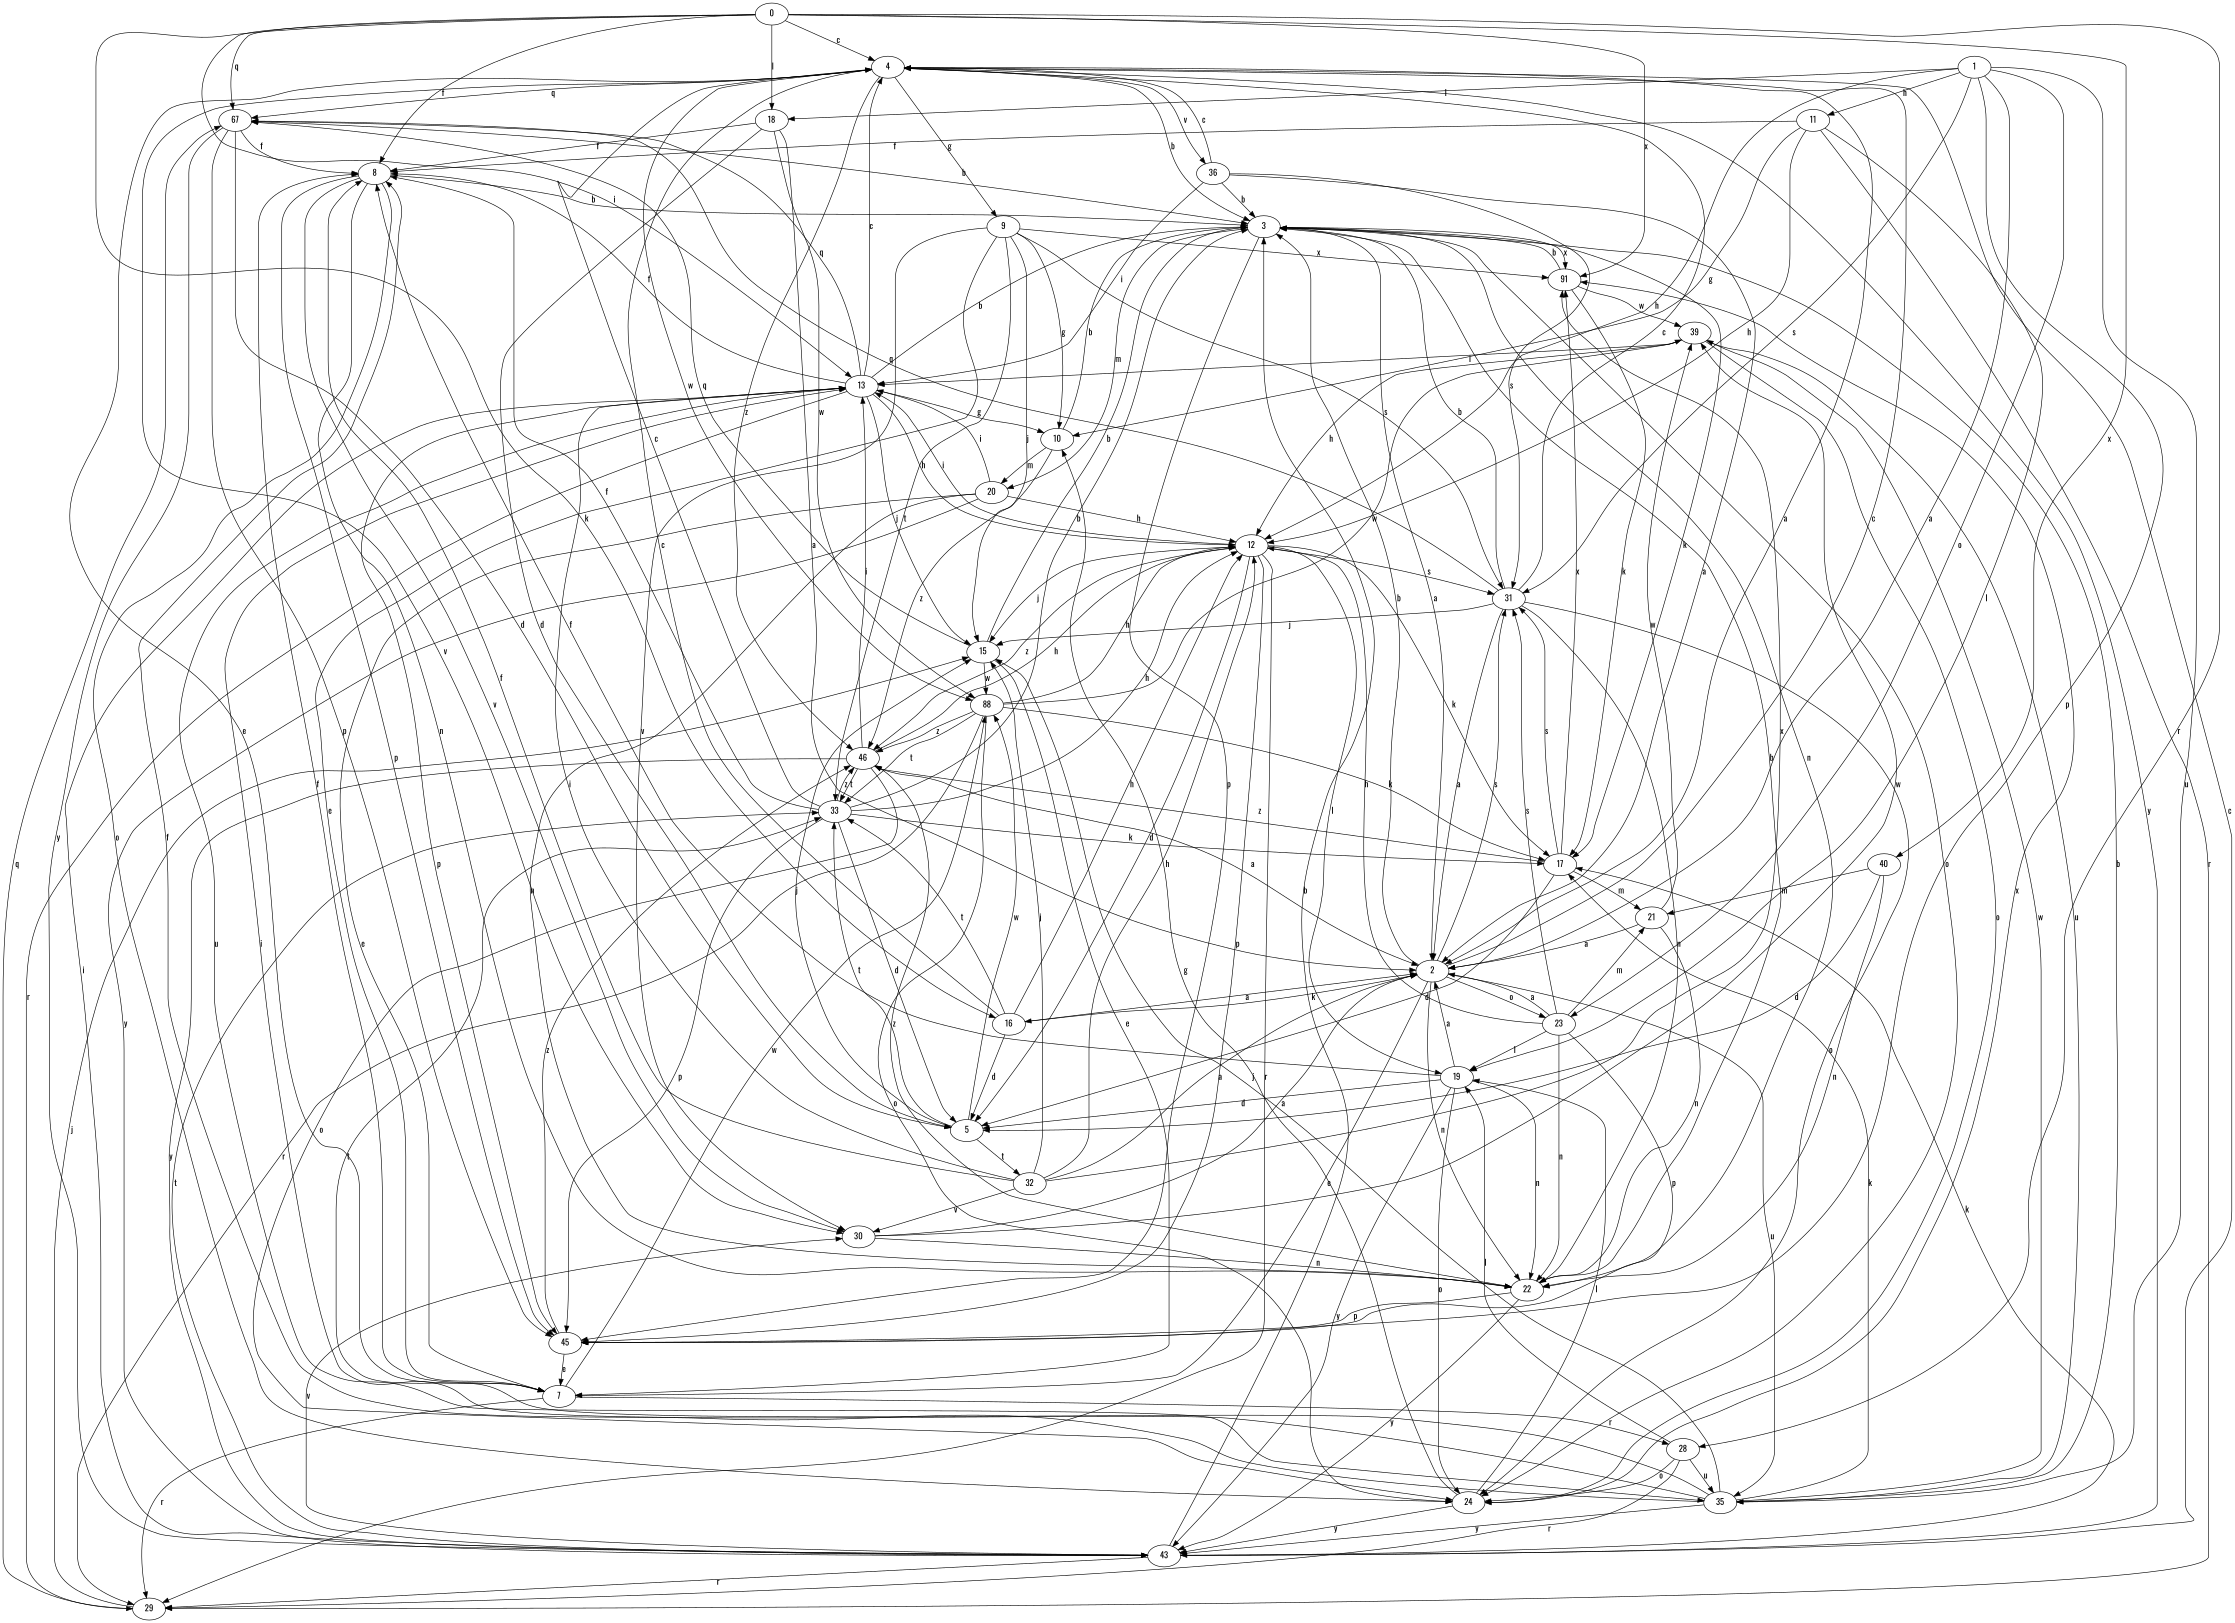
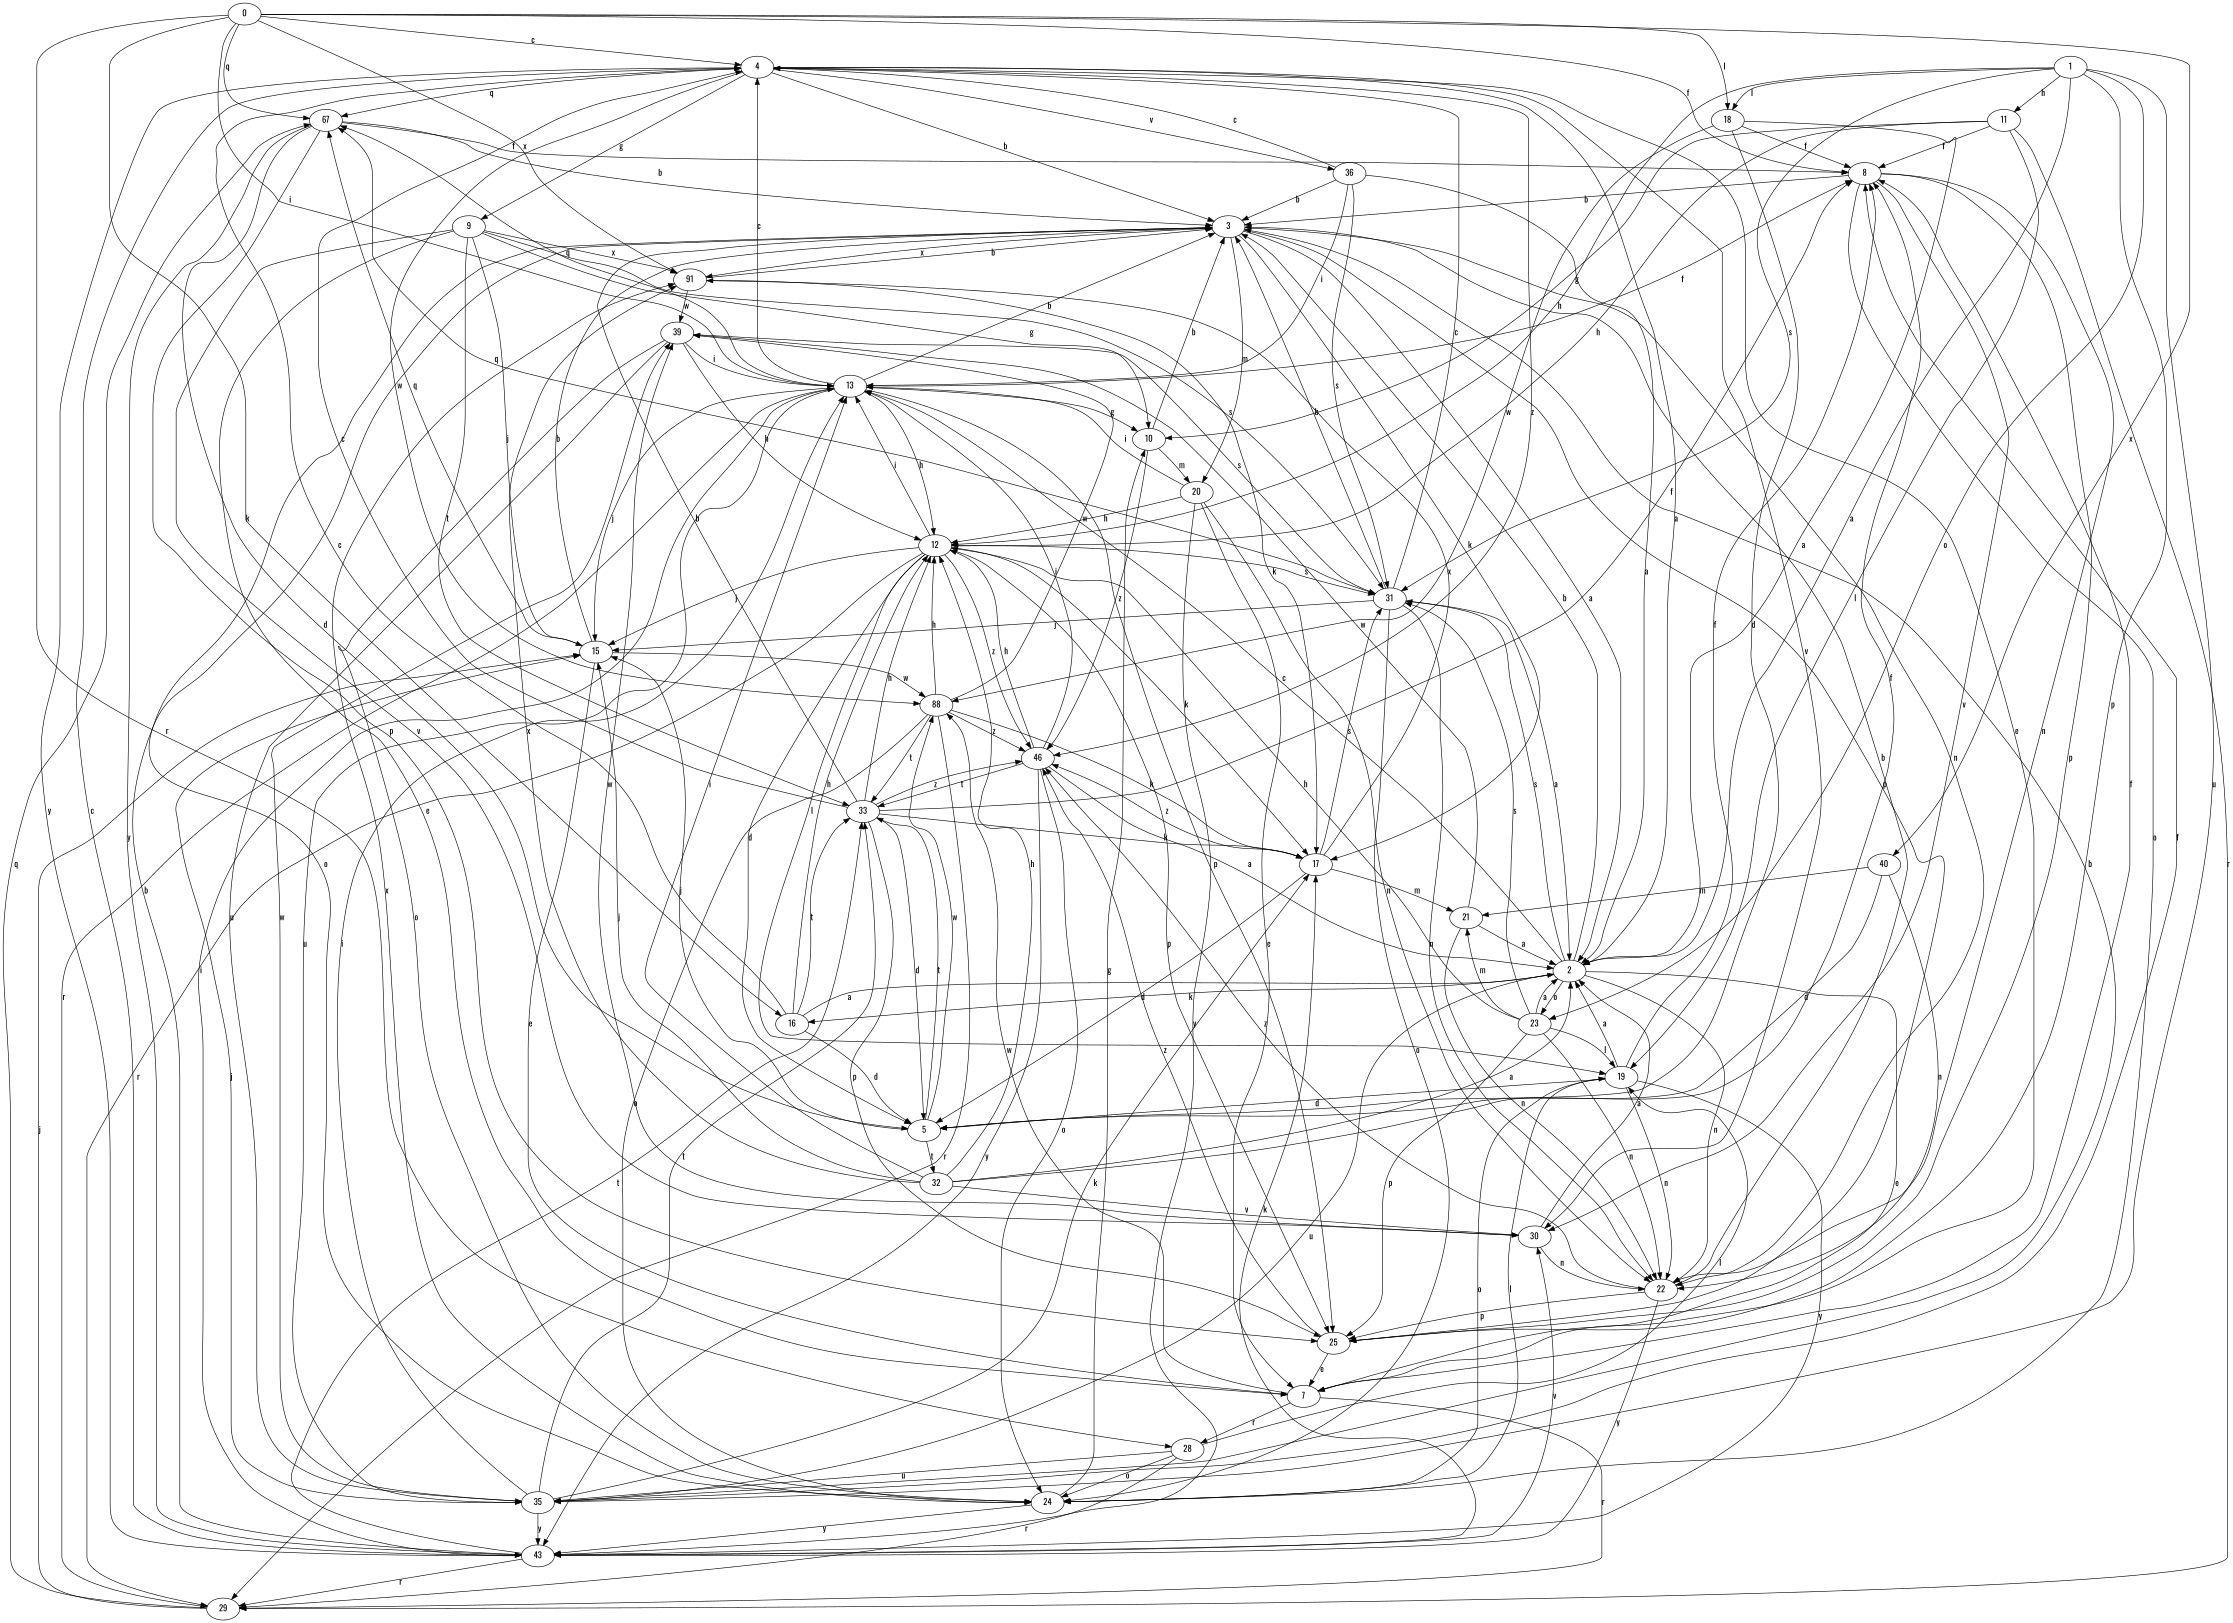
edge "2" -> "4": now "2" -> "13"
edge "39" -> "31": added, label "s"
node "45": label "45" -> "25"
